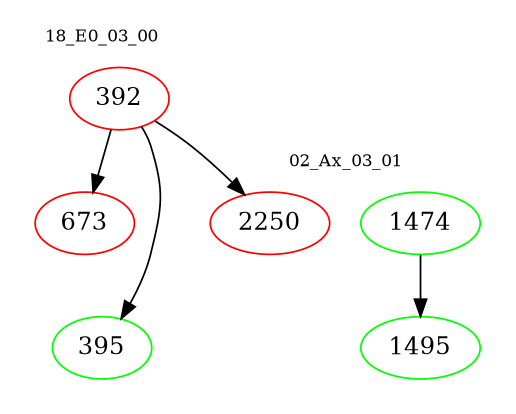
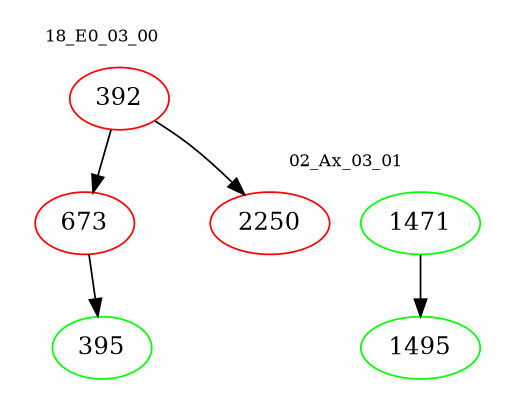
edge "392" -> "395": now "673" -> "395"
node "1474": label "1474" -> "1471"
